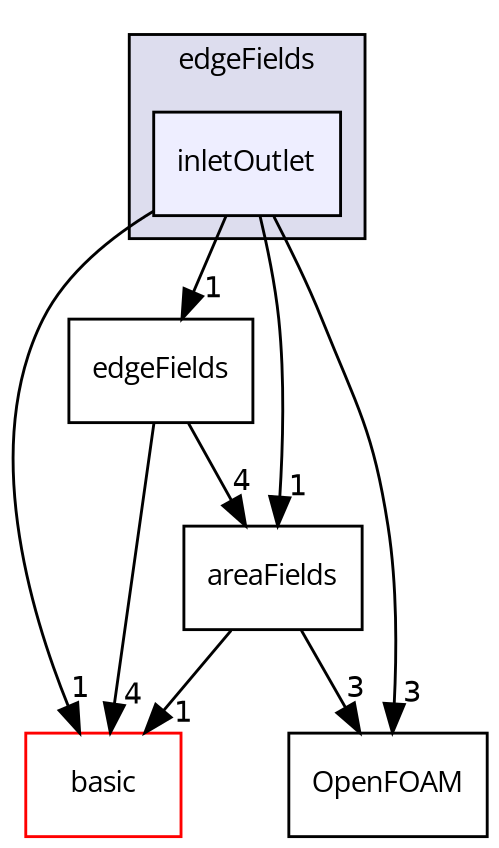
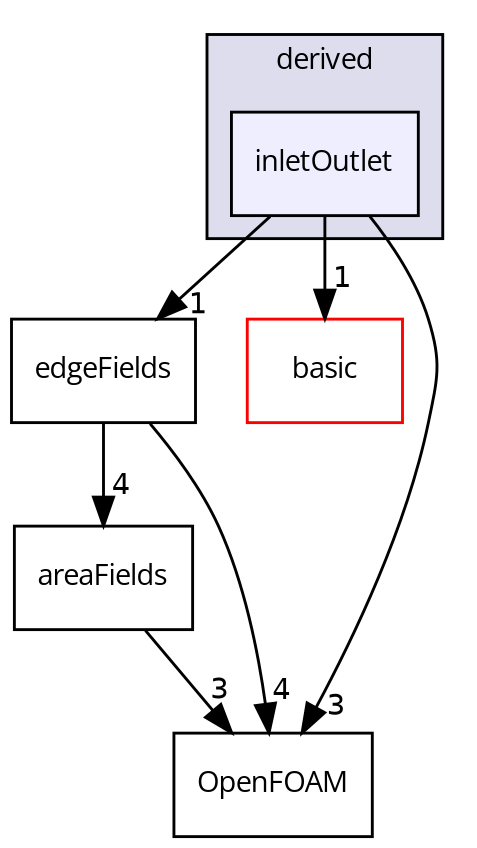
cluster "edgeFields": label "edgeFields" -> "derived"
edge "inletOutlet" -> "areaFields": removed
edge "edgeFields" -> "basic": now "edgeFields" -> "OpenFOAM"
edge "areaFields" -> "basic": removed
